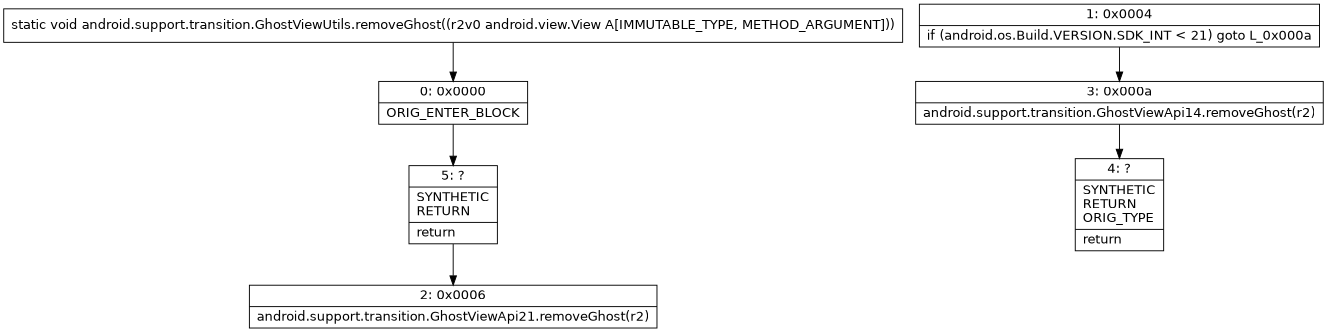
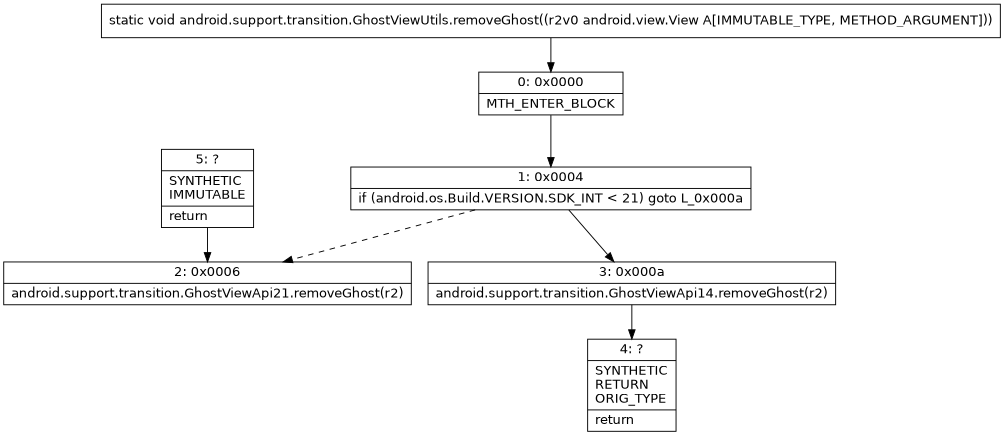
node "0: 0x0000": text "ORIG_ENTER_BLOCK" -> "MTH_ENTER_BLOCK"
edge "0: 0x0000" -> "5: ?": now "0: 0x0000" -> "1: 0x0004"
node "5: ?": text "RETURN" -> "IMMUTABLE"
edge "1: 0x0004" -> "2: 0x0006": added
